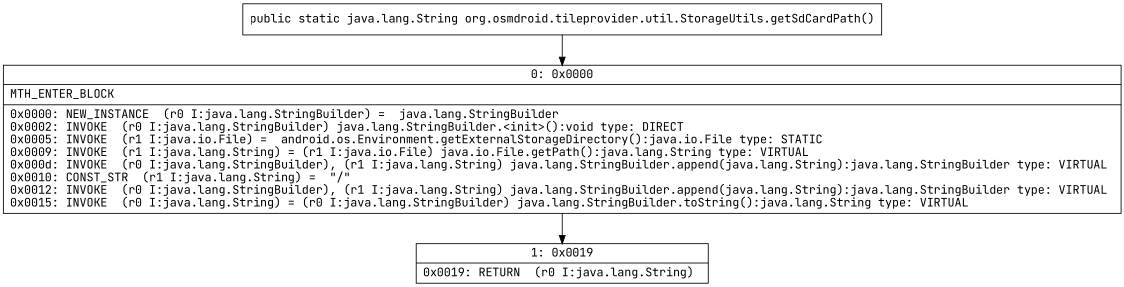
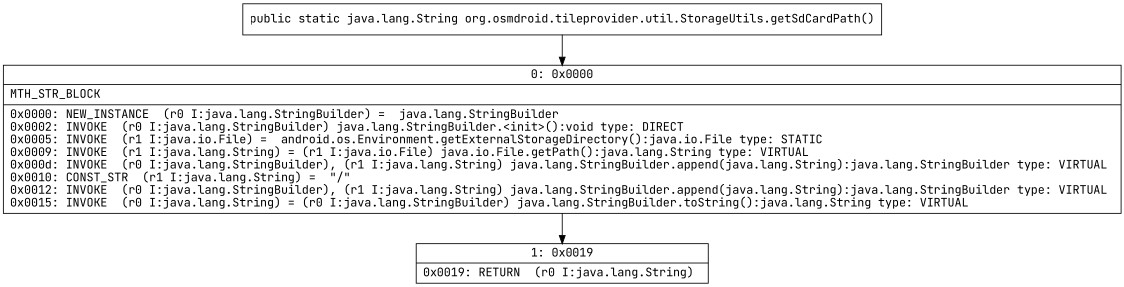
node "0: 0x0000": text "MTH_ENTER_BLOCK" -> "MTH_STR_BLOCK"
